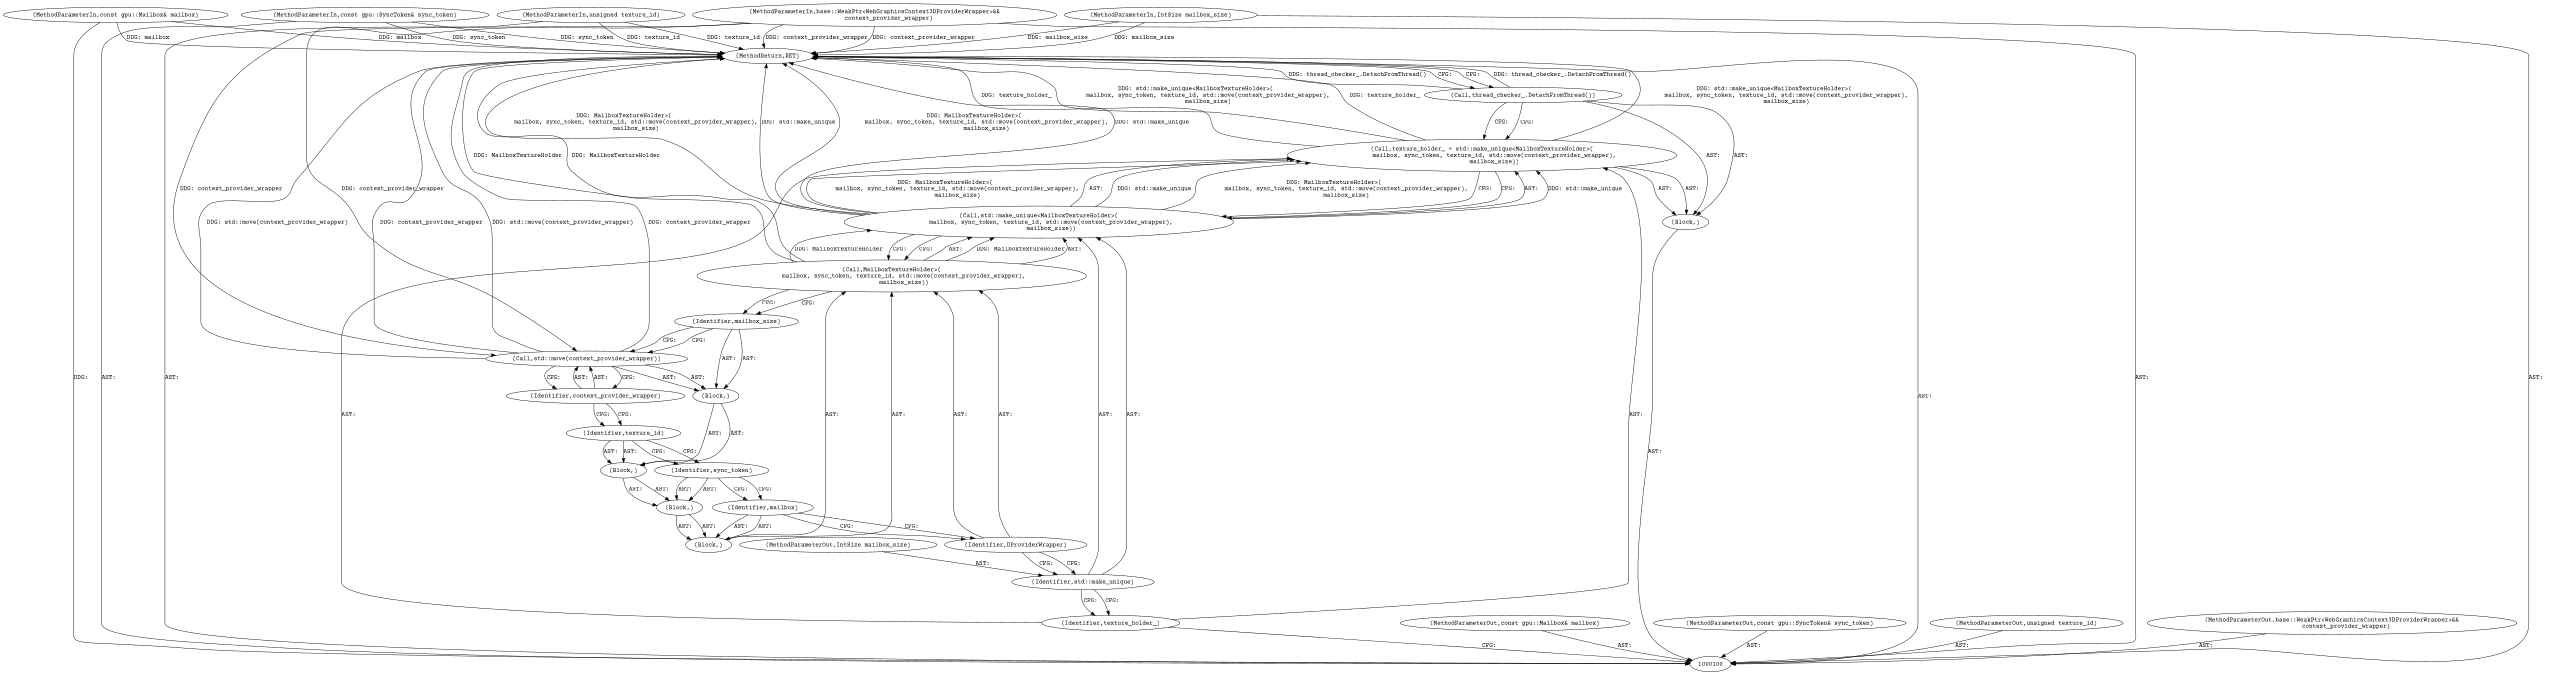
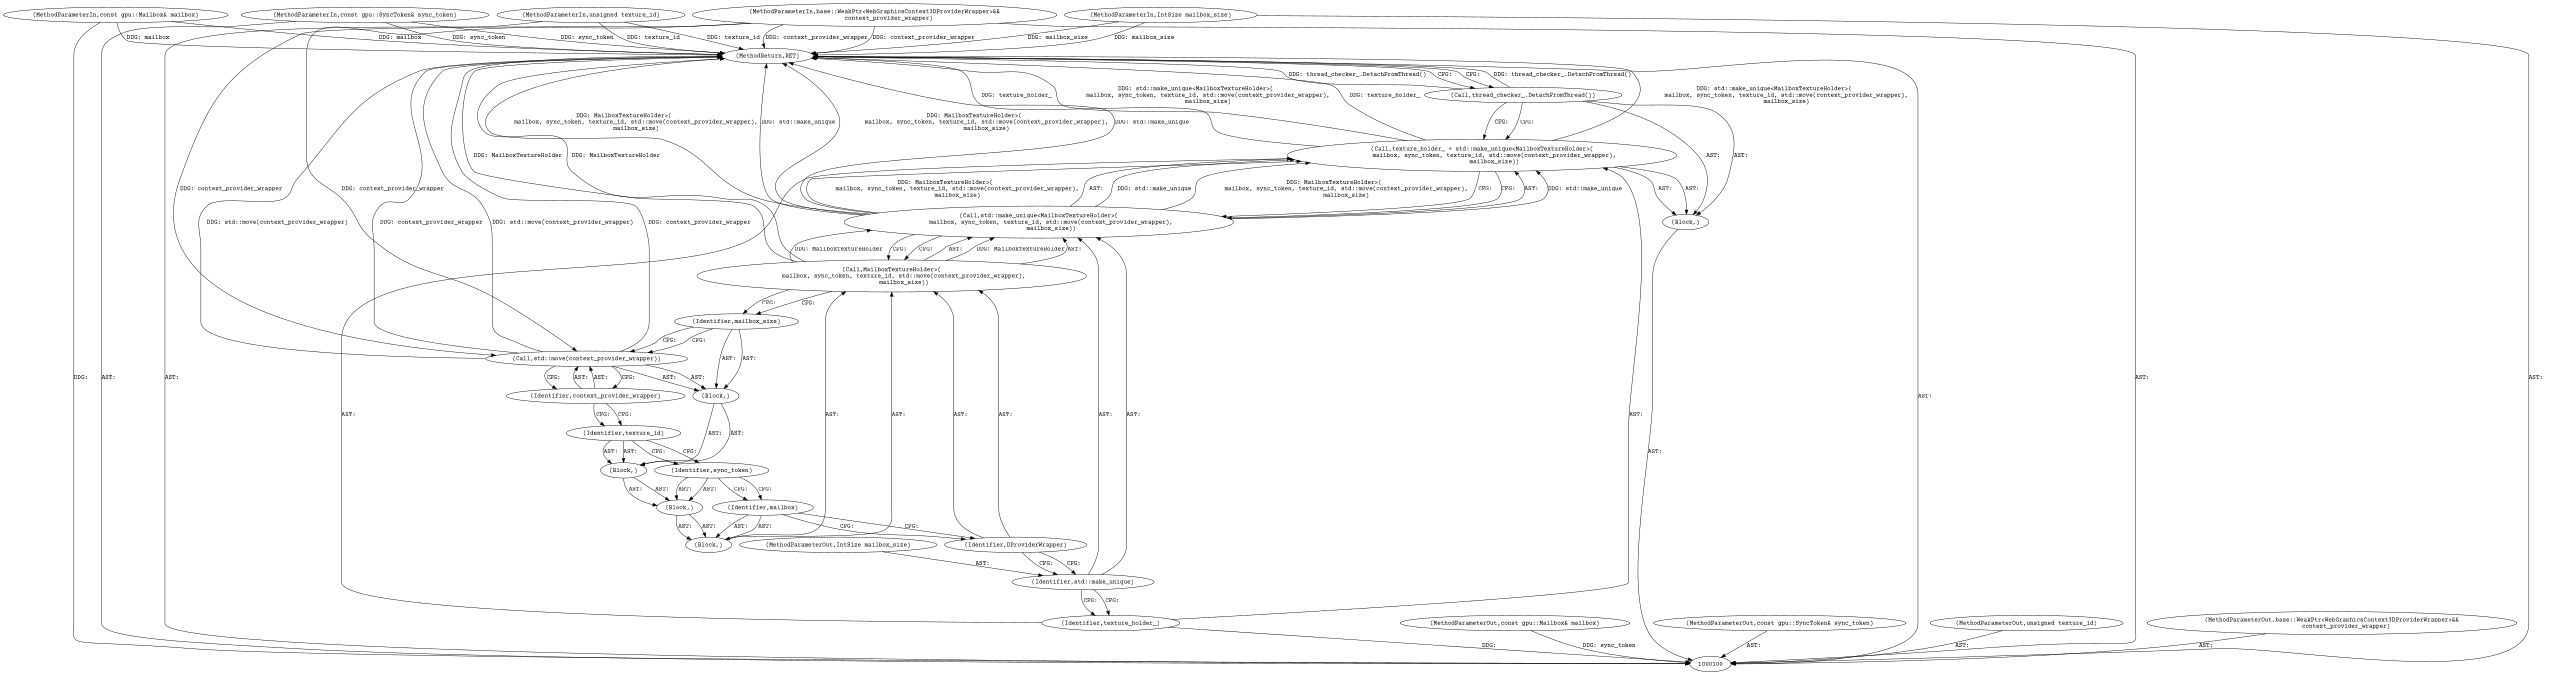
edge "(Identifier,texture_holder_)" -> "1000100": label "CFG: " -> "DDG: "
edge "(MethodParameterOut,const gpu::Mailbox& mailbox)" -> "1000100": label "AST: " -> "DDG: sync_token"
